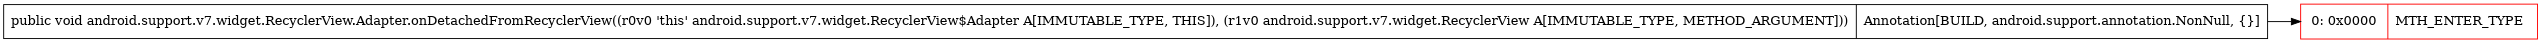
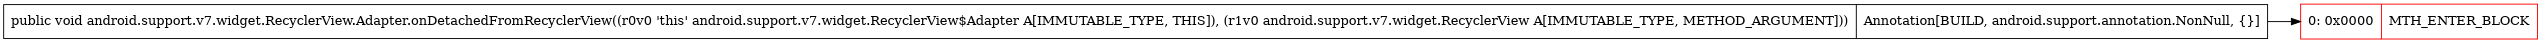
node "0: 0x0000": text "MTH_ENTER_TYPE" -> "MTH_ENTER_BLOCK"
